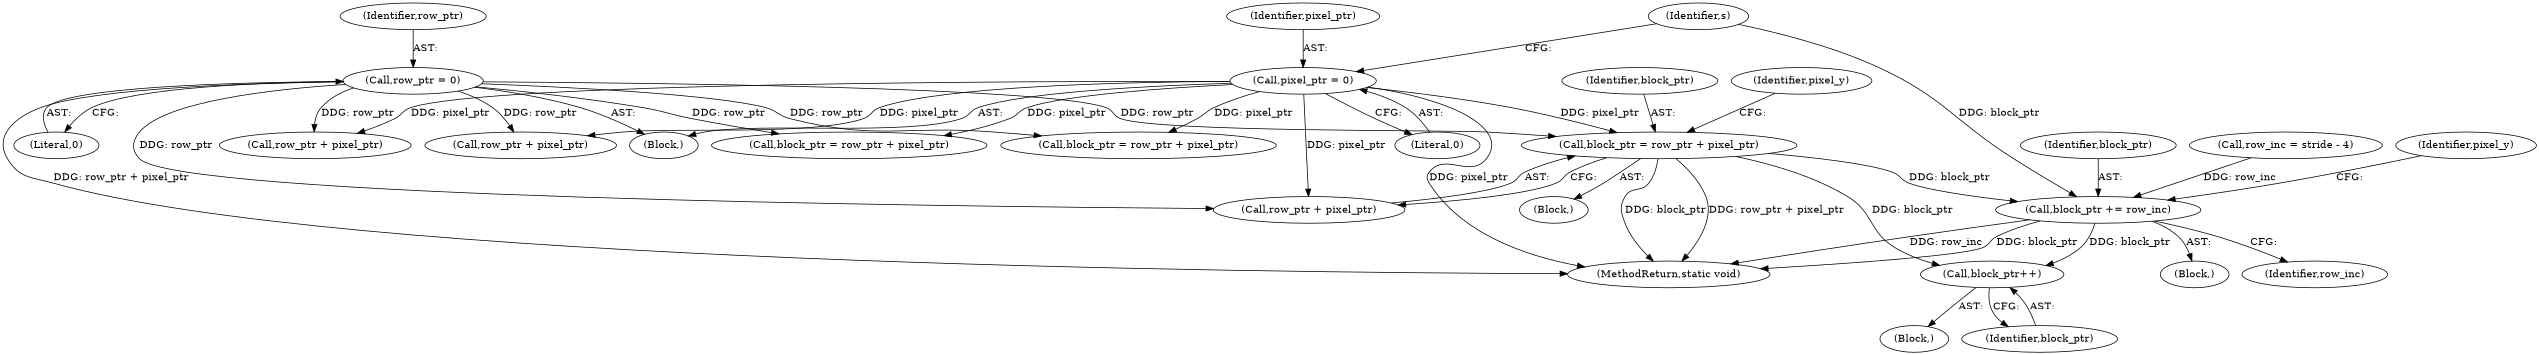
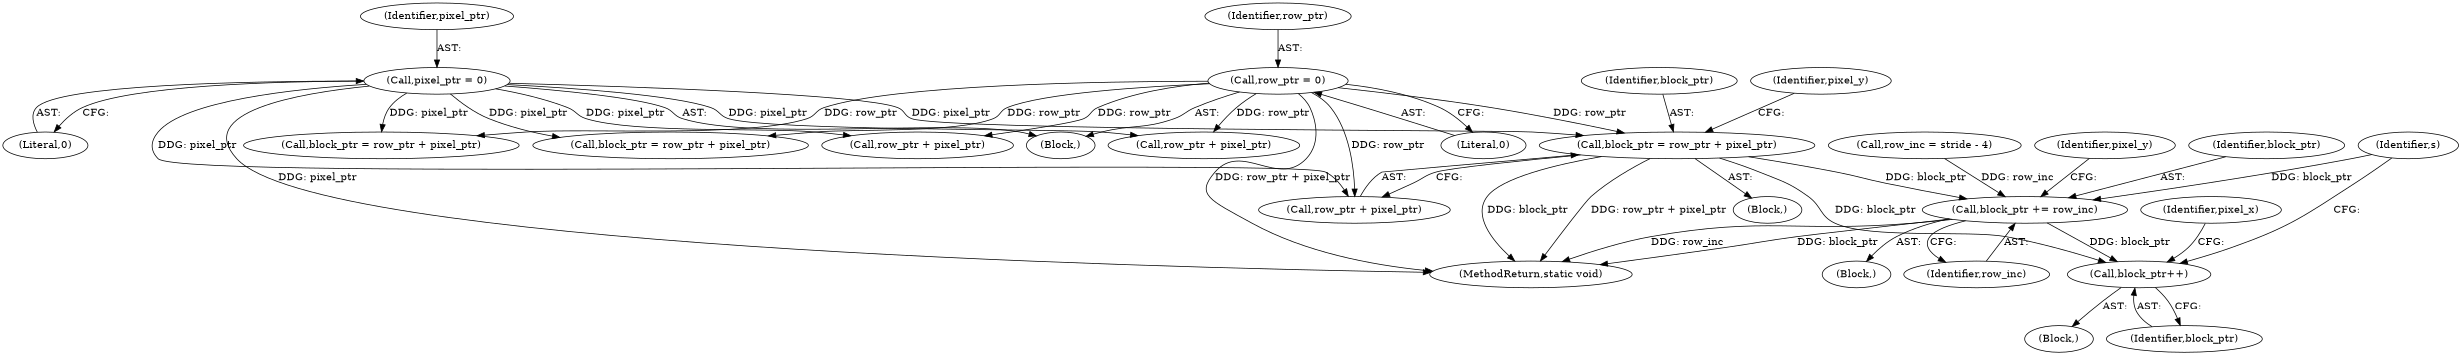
edge "(Identifier,s)" -> "(Call,pixel_ptr = 0)": now "(Identifier,s)" -> "(Call,block_ptr++)"
node "(Identifier,pixel_x)": added
edge "(Identifier,row_inc)" -> "(Call,block_ptr += row_inc)": added, label "AST:"
